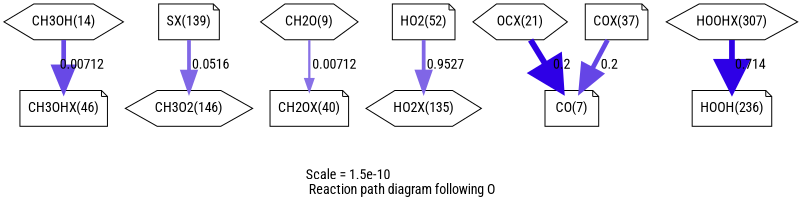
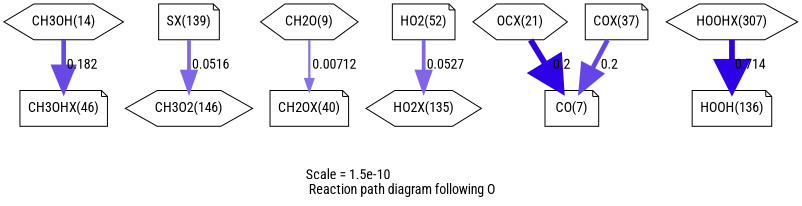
edge "CH3OH(14)" -> "CH3OHX(46)": label " 0.00712" -> " 0.182"
edge "HO2(52)" -> "HO2X(135)": label " 0.9527" -> " 0.0527"
node "HOOH(236)": label "HOOH(236)" -> "HOOH(136)"
